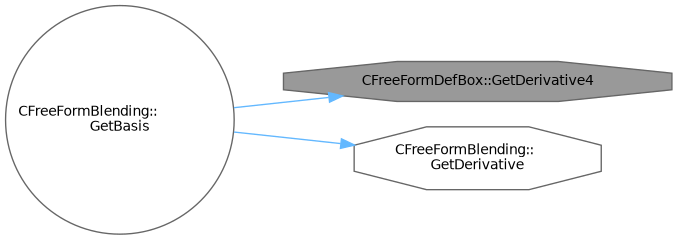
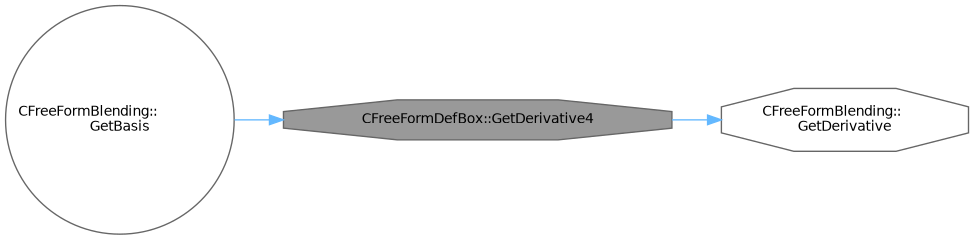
edge "CFreeFormBlending:: GetBasis" -> "CFreeFormBlending:: GetDerivative": now "CFreeFormDefBox::GetDerivative4" -> "CFreeFormBlending:: GetDerivative"
